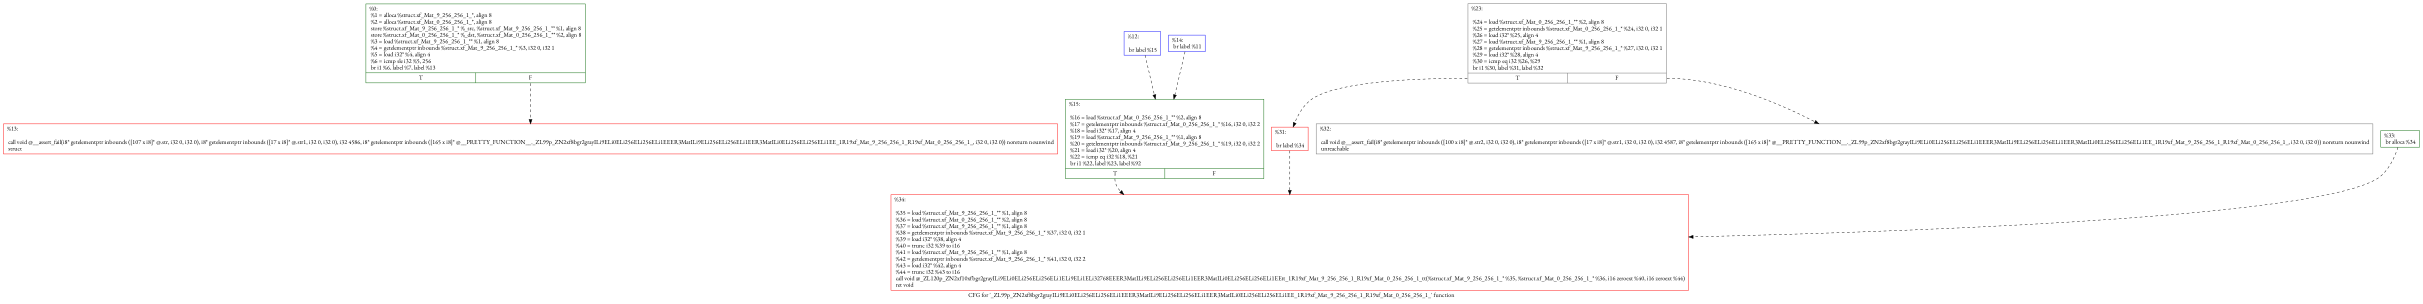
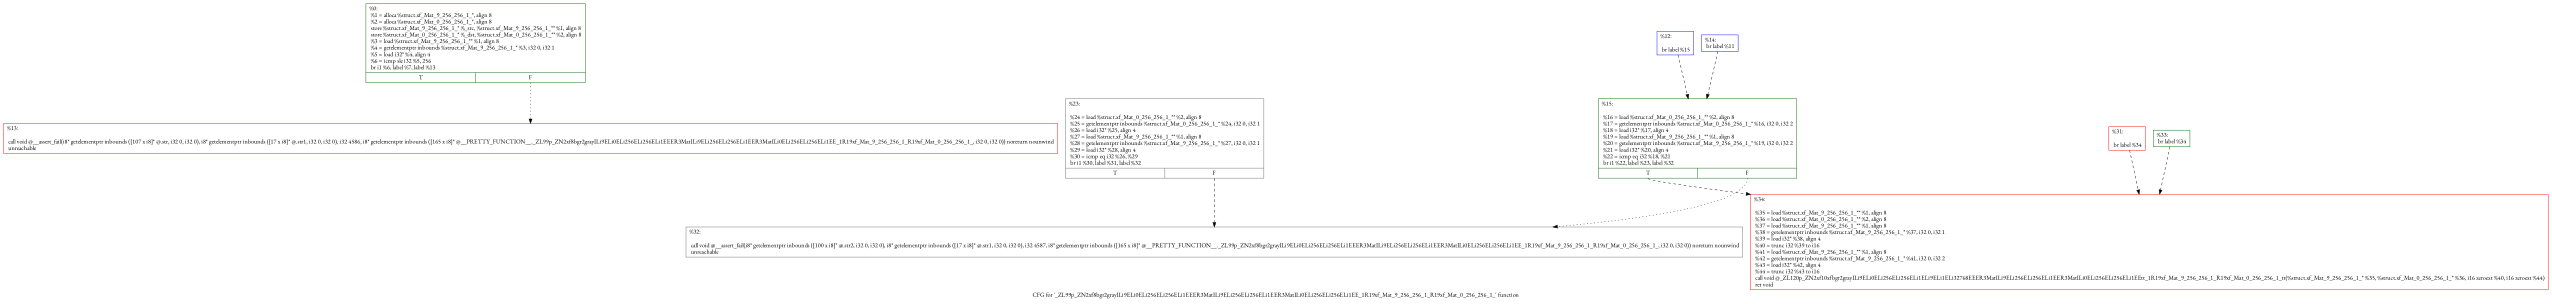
edge "%23:" -> "%31:": removed
edge "%0:" -> "%13:": style dashed -> dotted
node "%33:": text "br alloca %34" -> "br label %34"
node "%13:": text "struct" -> "unreachable"
node "%15:": text "br i1 %22, label %23, label %92" -> "br i1 %22, label %23, label %32"
edge "%15:" -> "%32:": added
